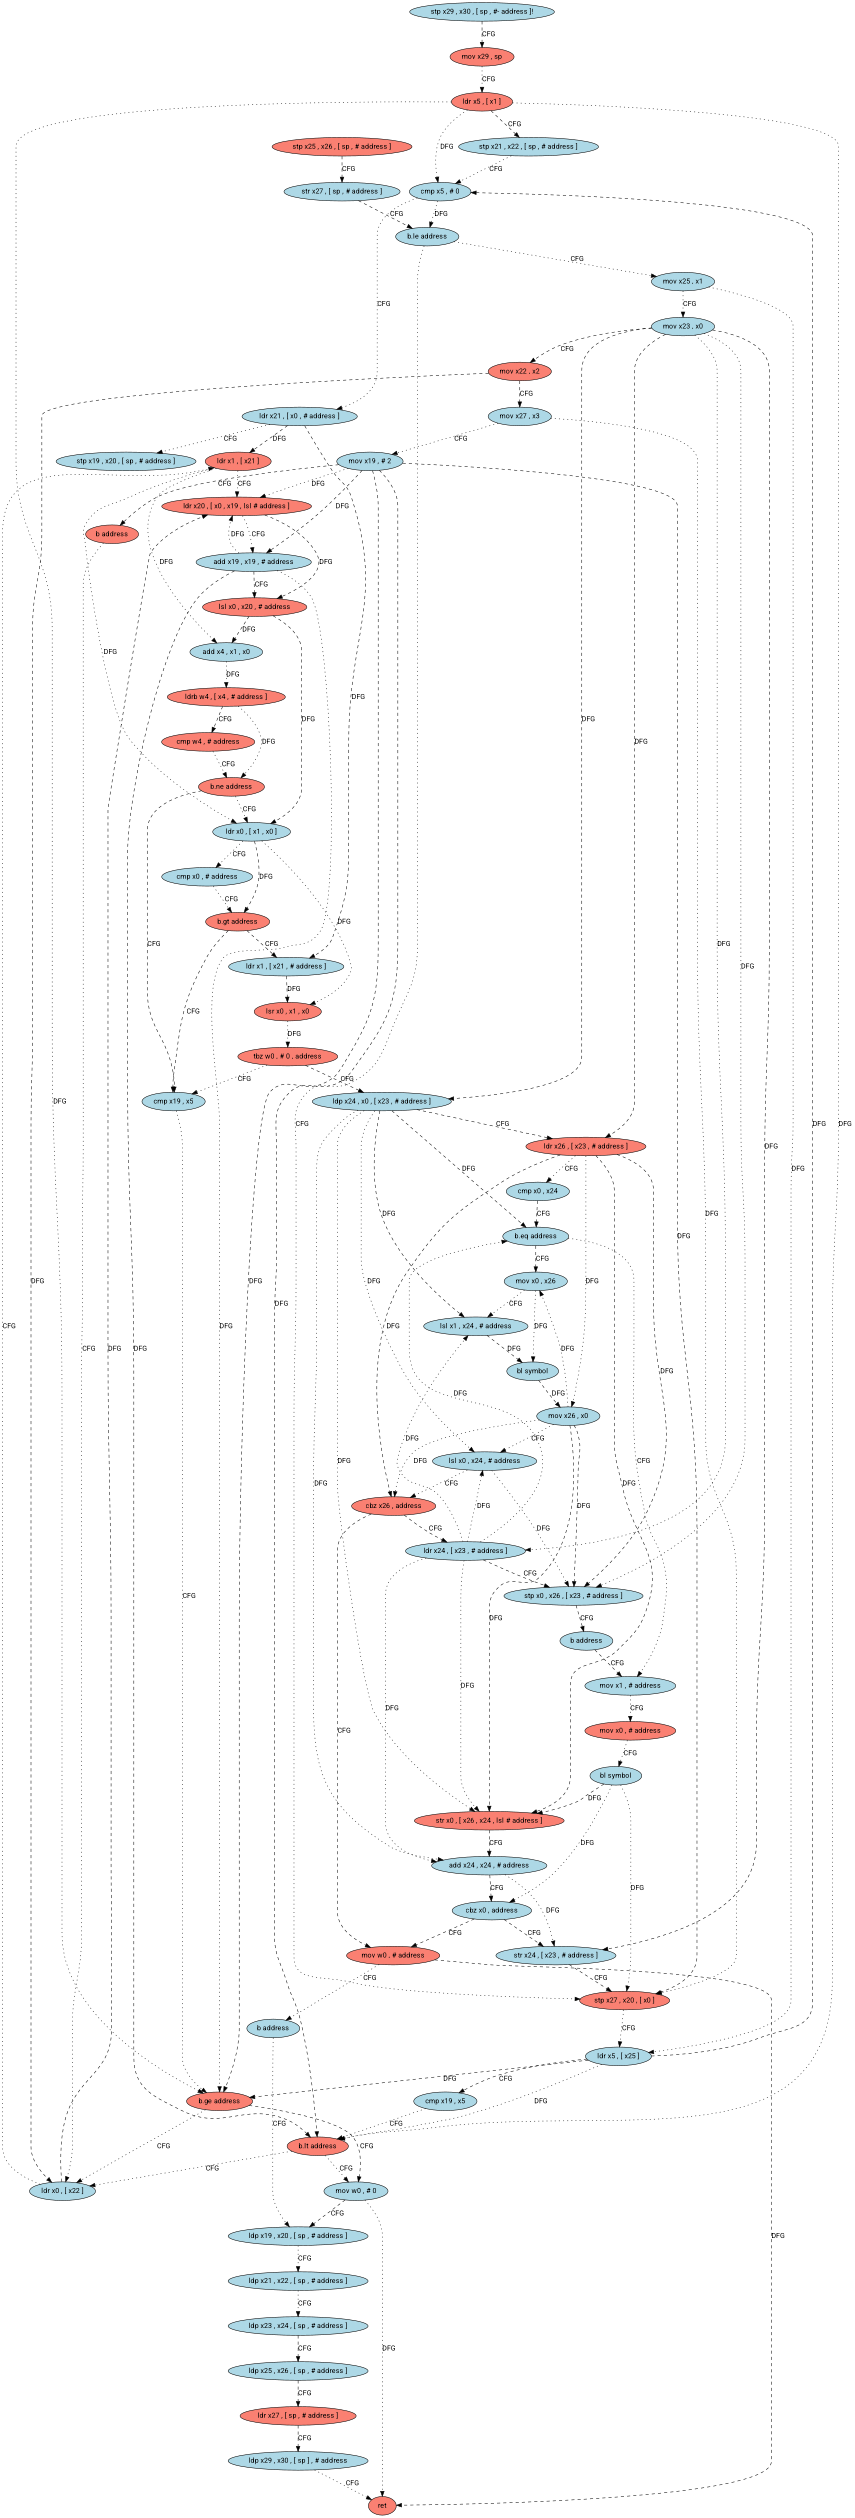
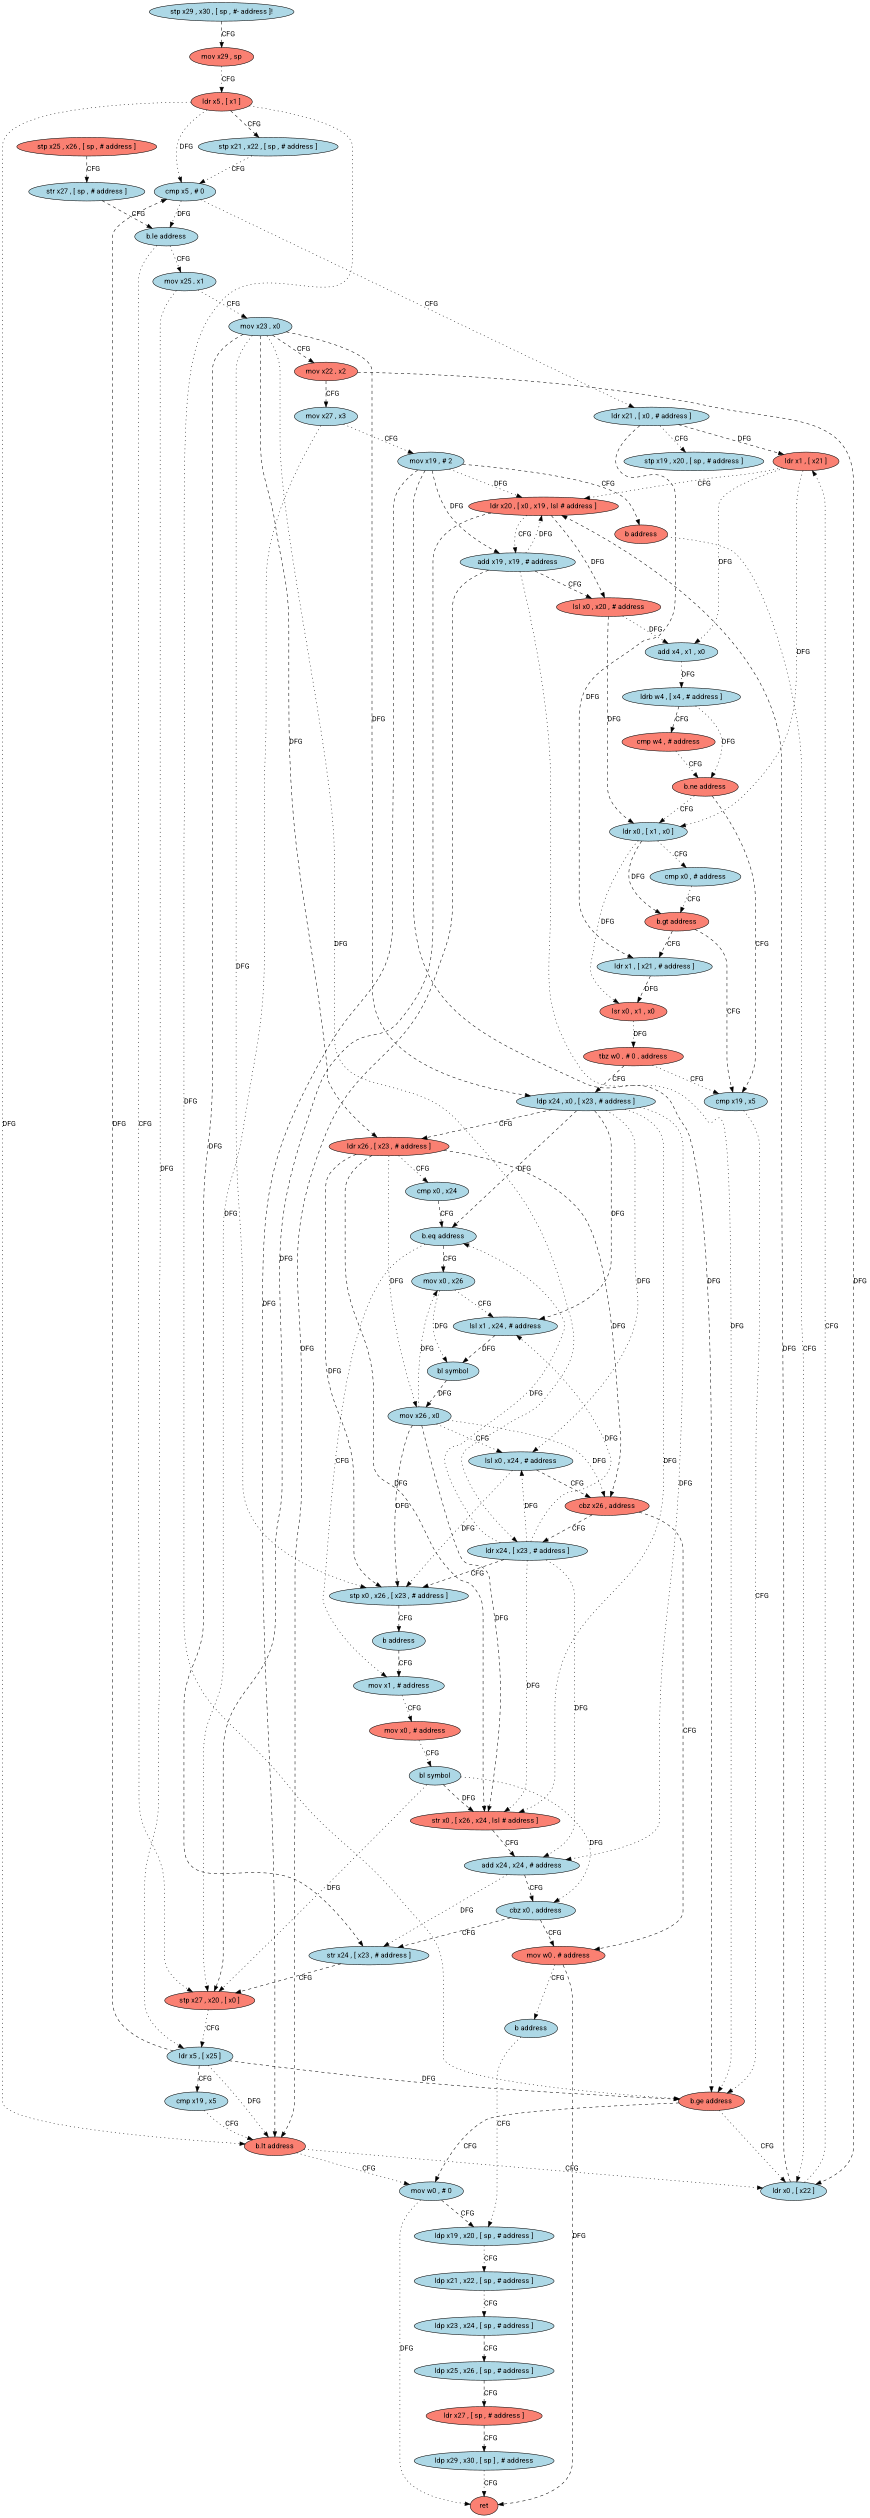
edge "lsl x0 , x20 , # address" -> "add x4 , x1 , x0": style dashed -> dotted
node "ldrb w4 , [ x4 , # address ]": fillcolor salmon -> lightblue
edge "mov x19 , # 2" -> "stp x27 , x20 , [ x0 ]": now "ldr x20 , [ x0 , x19 , lsl # address ]" -> "stp x27 , x20 , [ x0 ]"
edge "lsl x0 , x24 , # address" -> "cbz x26 , address": style dotted -> dashed
